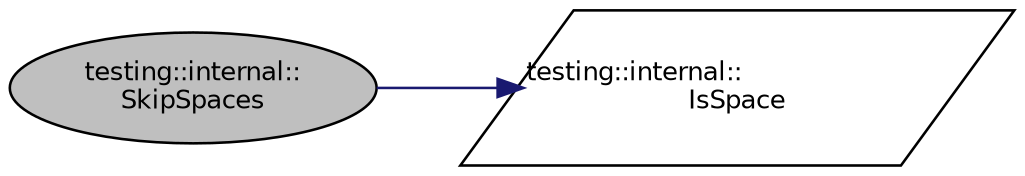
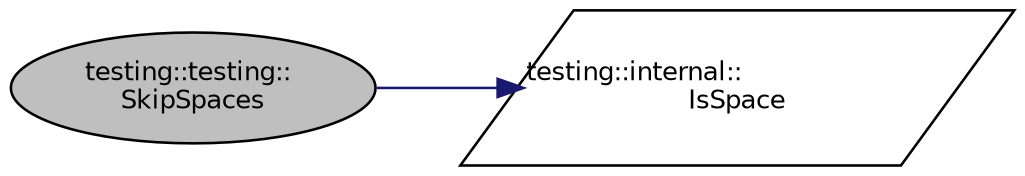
node "testing::internal:: SkipSpaces": label "testing::internal:: SkipSpaces" -> "testing::testing:: SkipSpaces"
